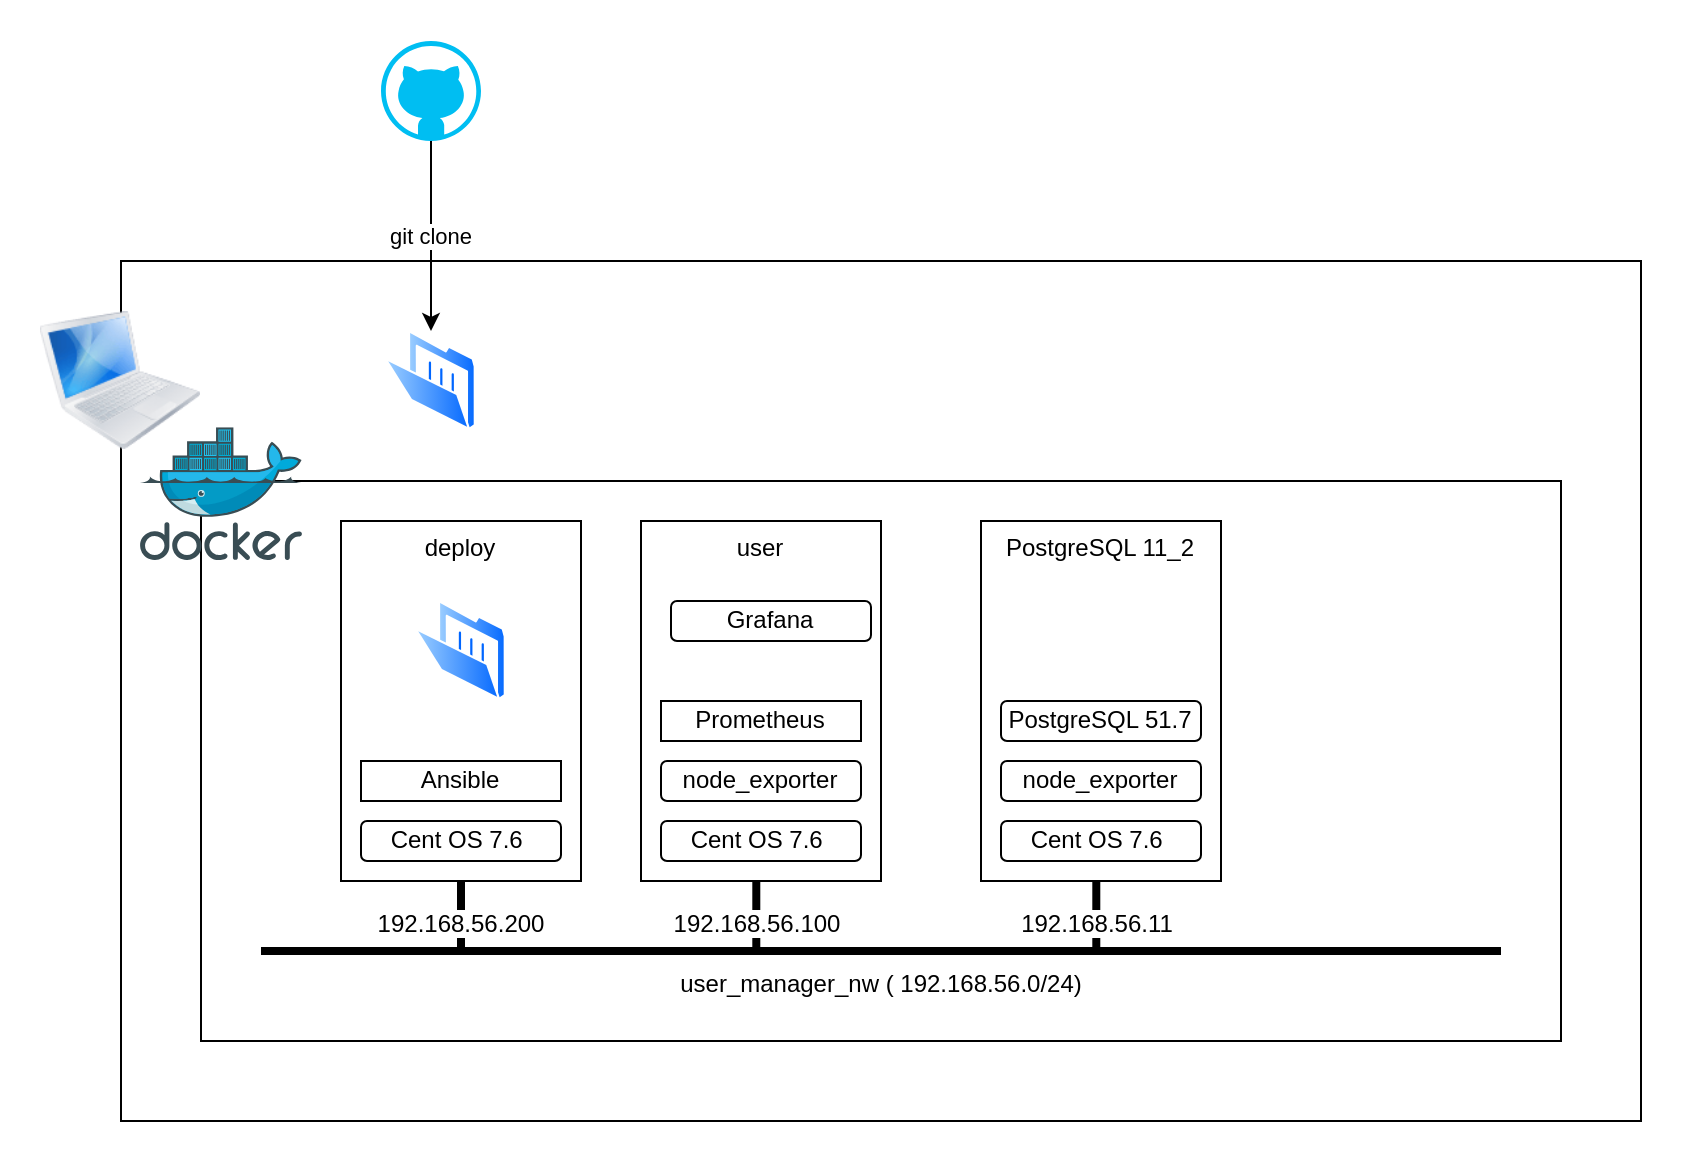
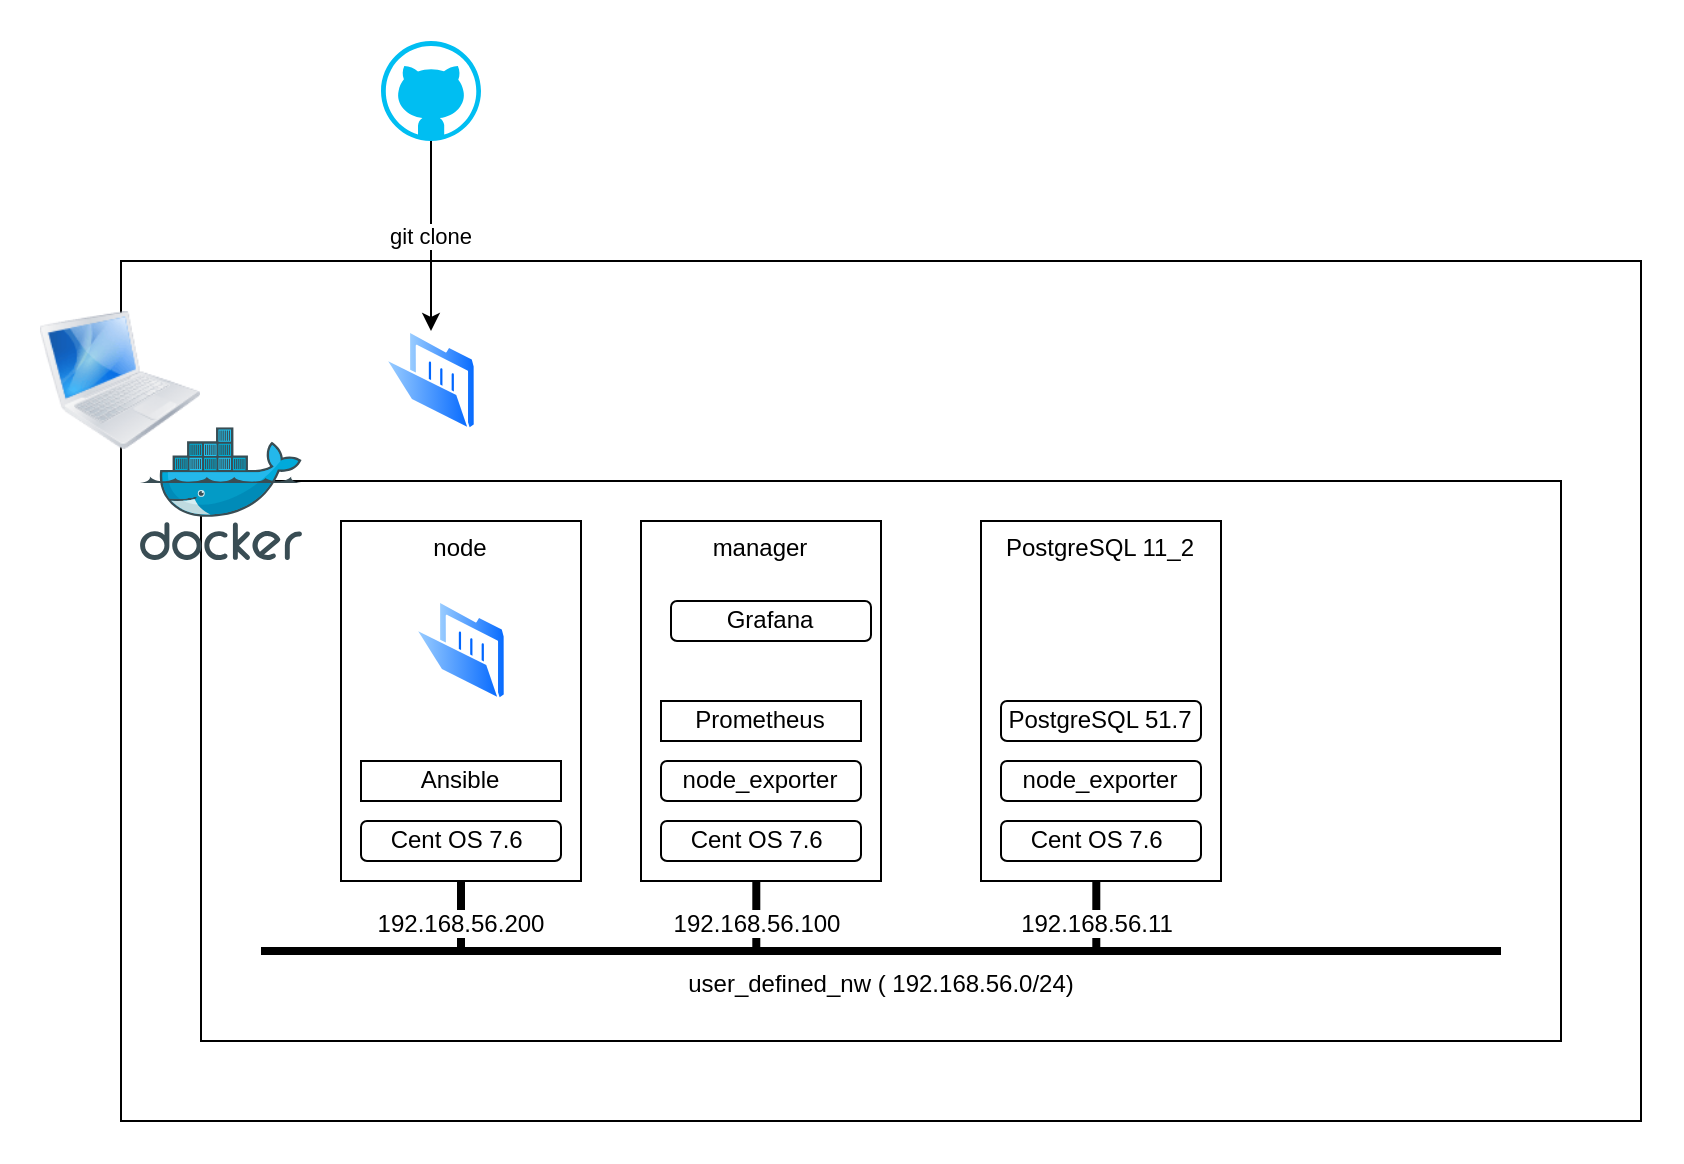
node "deploy": label "deploy" -> "node"
node "user": label "user" -> "manager"
node "user_manager_nw ( 192.168.56.0/24)": label "user_manager_nw ( 192.168.56.0/24)" -> "user_defined_nw ( 192.168.56.0/24)"
